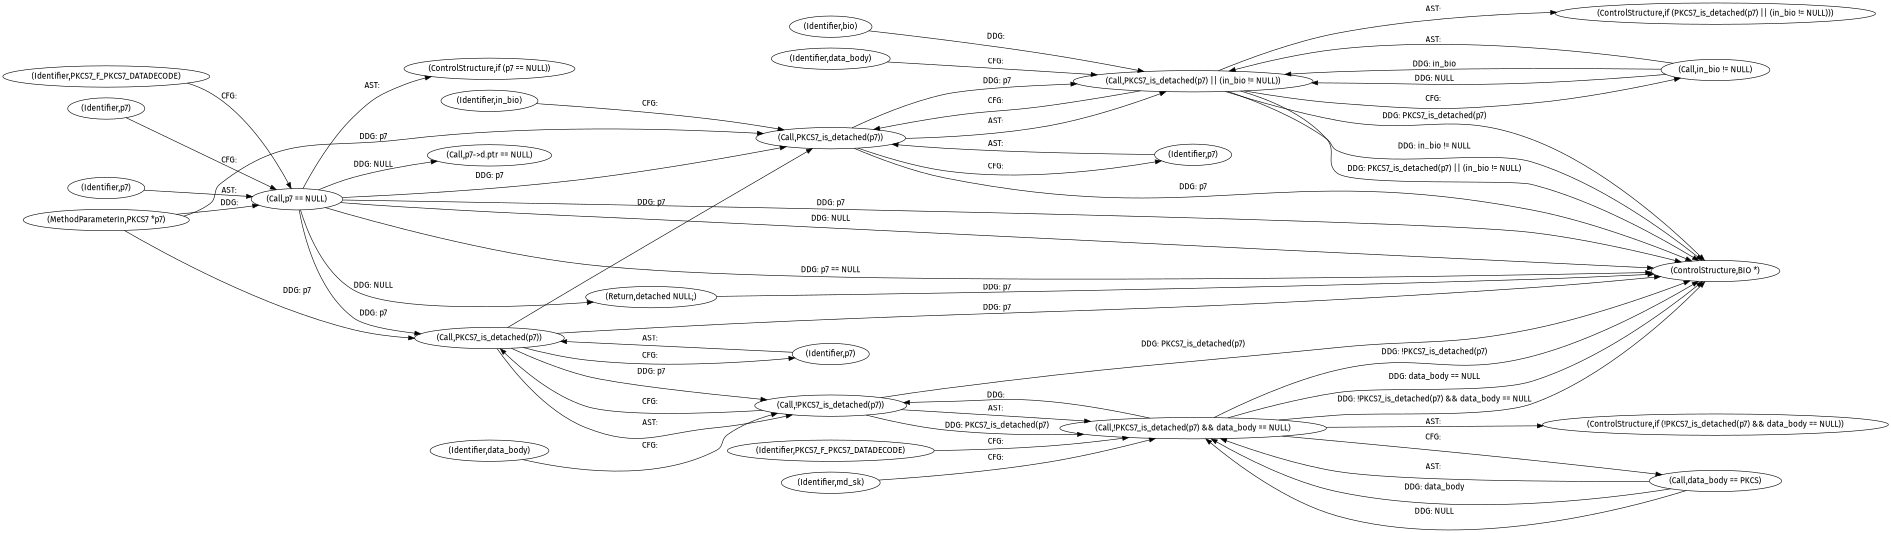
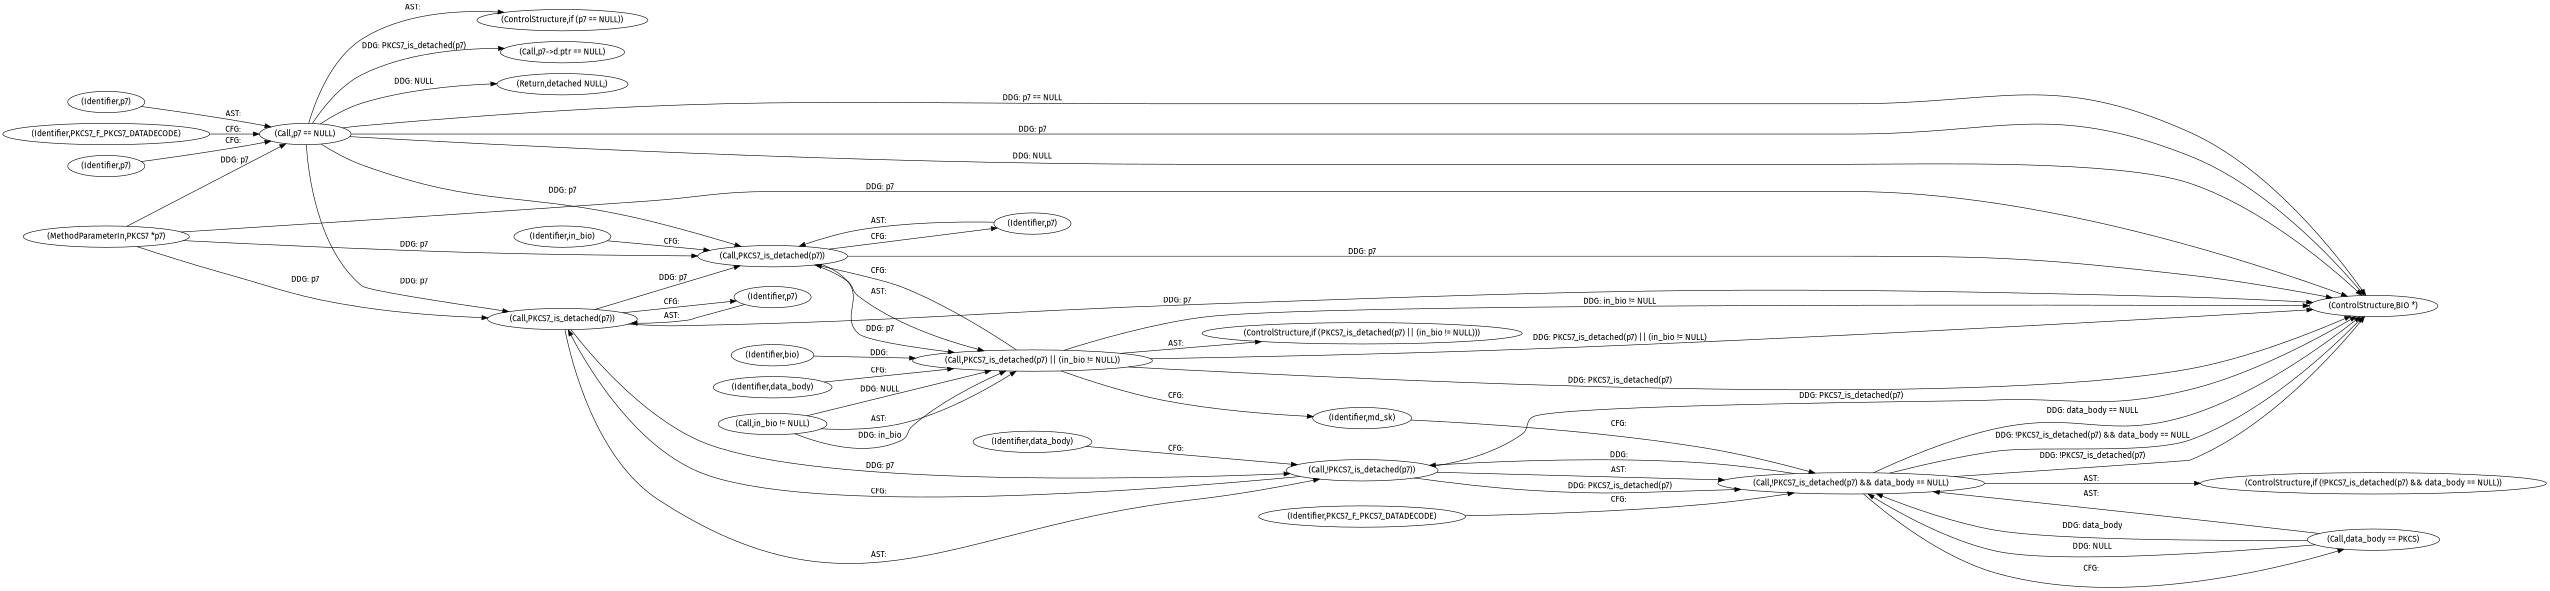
edge "(Call,PKCS7_is_detached(p7) || (in_bio != NULL))" -> "(Call,in_bio != NULL)": now "(Call,PKCS7_is_detached(p7) || (in_bio != NULL))" -> "(Identifier,md_sk)"
edge "(Call,p7 == NULL)" -> "(Call,p7->d.ptr == NULL)": label "DDG: NULL" -> "DDG: PKCS7_is_detached(p7)"
edge "(MethodParameterIn,PKCS7 *p7)" -> "(Call,p7 == NULL)": label "DDG: " -> "DDG: p7"
edge "(Return,detached NULL;)" -> "(ControlStructure,BIO *)": now "(MethodParameterIn,PKCS7 *p7)" -> "(ControlStructure,BIO *)"
